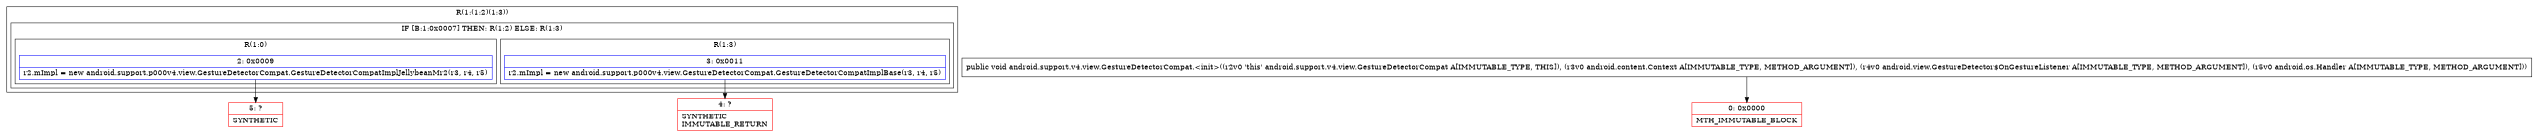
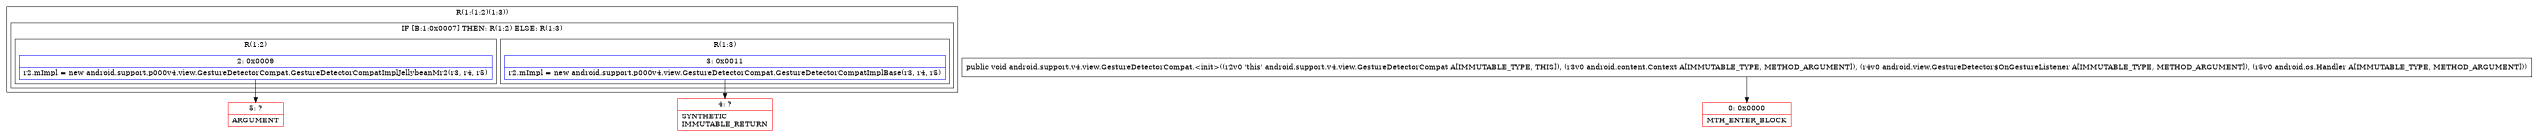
cluster "R(1:0)": label "R(1:0)" -> "R(1:2)"
node "5: ?": text "SYNTHETIC" -> "ARGUMENT"
node "0: 0x0000": text "MTH_IMMUTABLE_BLOCK" -> "MTH_ENTER_BLOCK"
